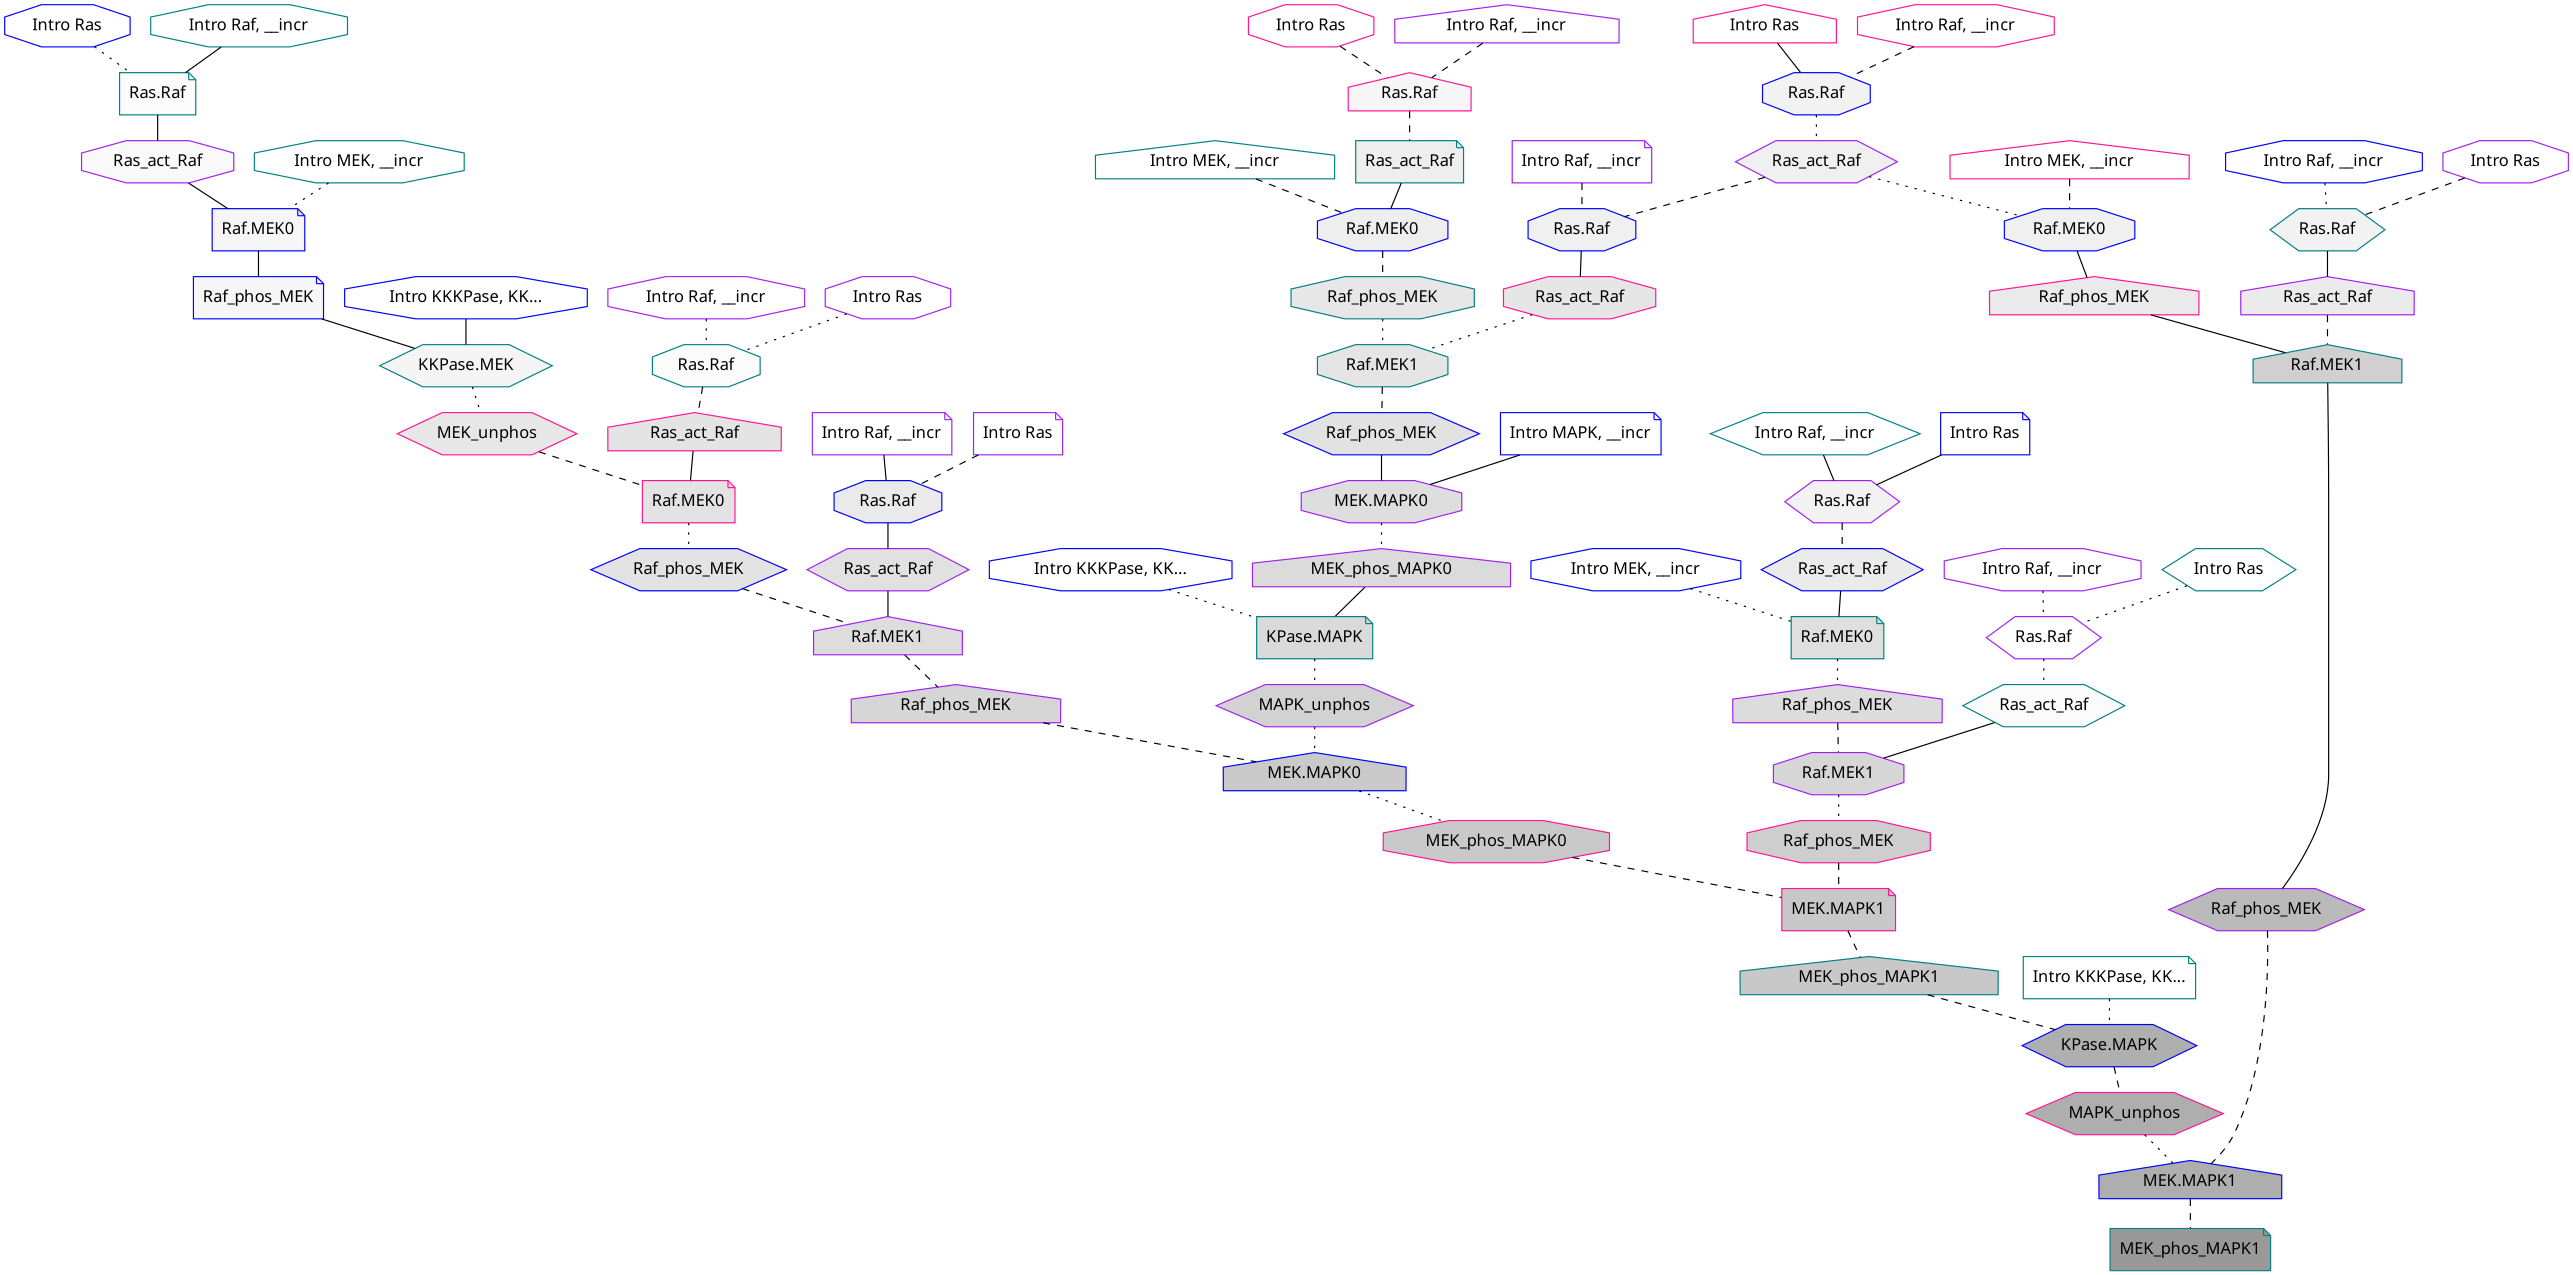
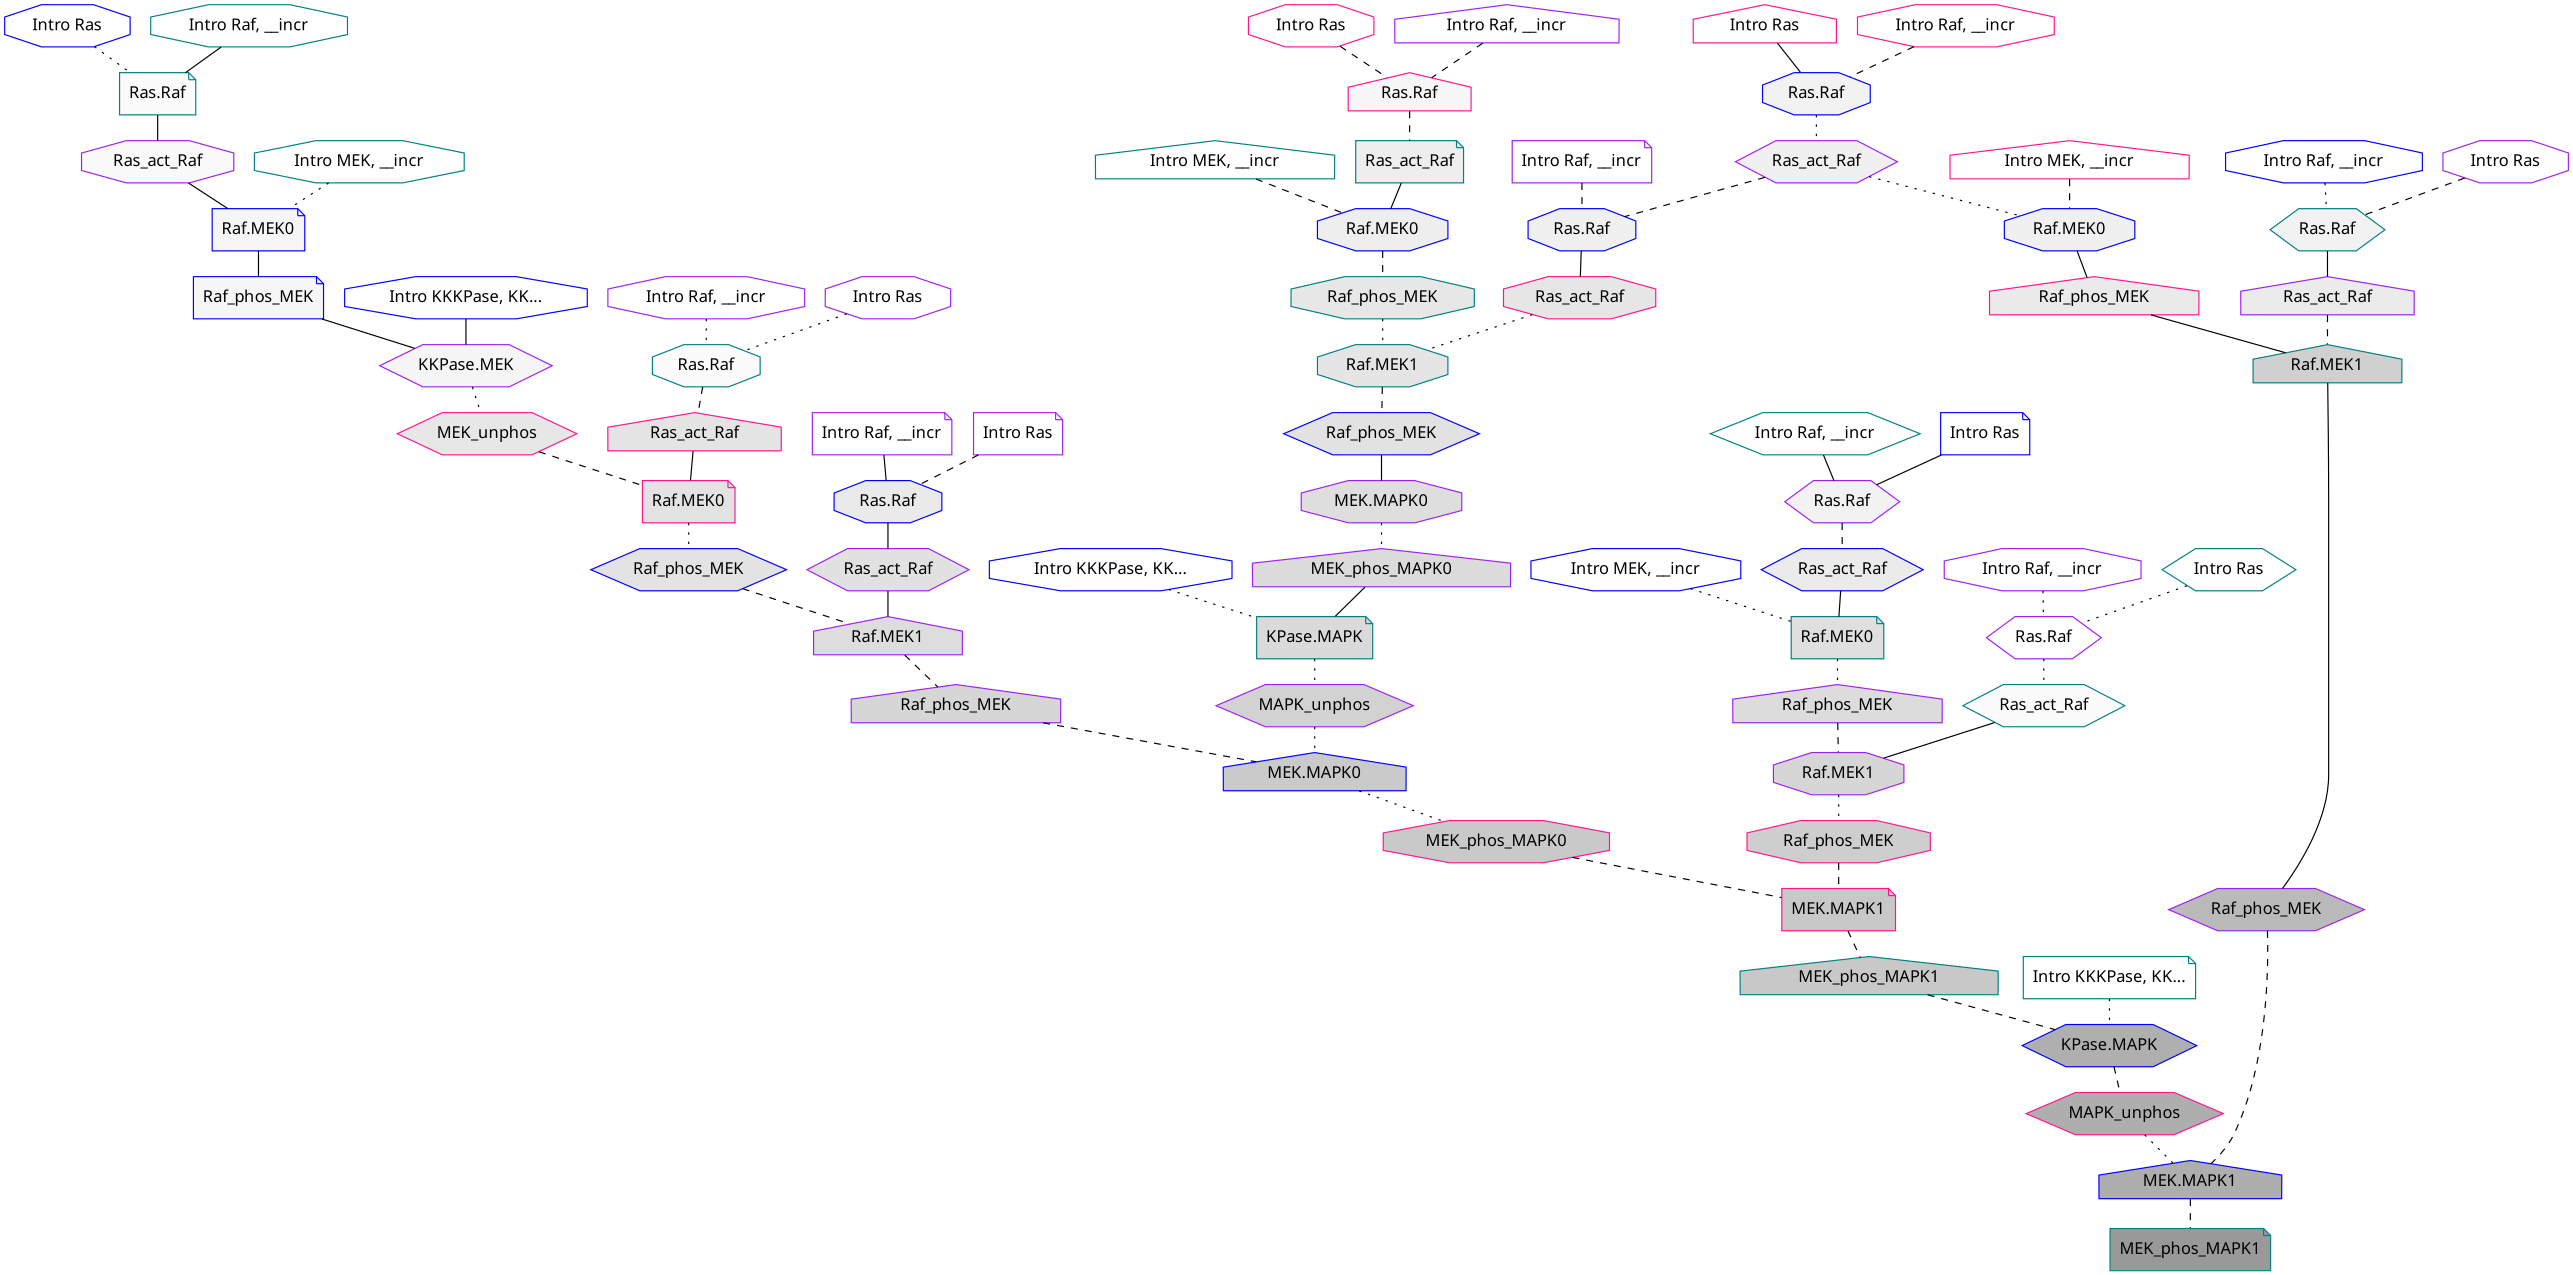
node "KKPase.MEK": color teal -> purple
node "Intro MAPK, __incr": removed
